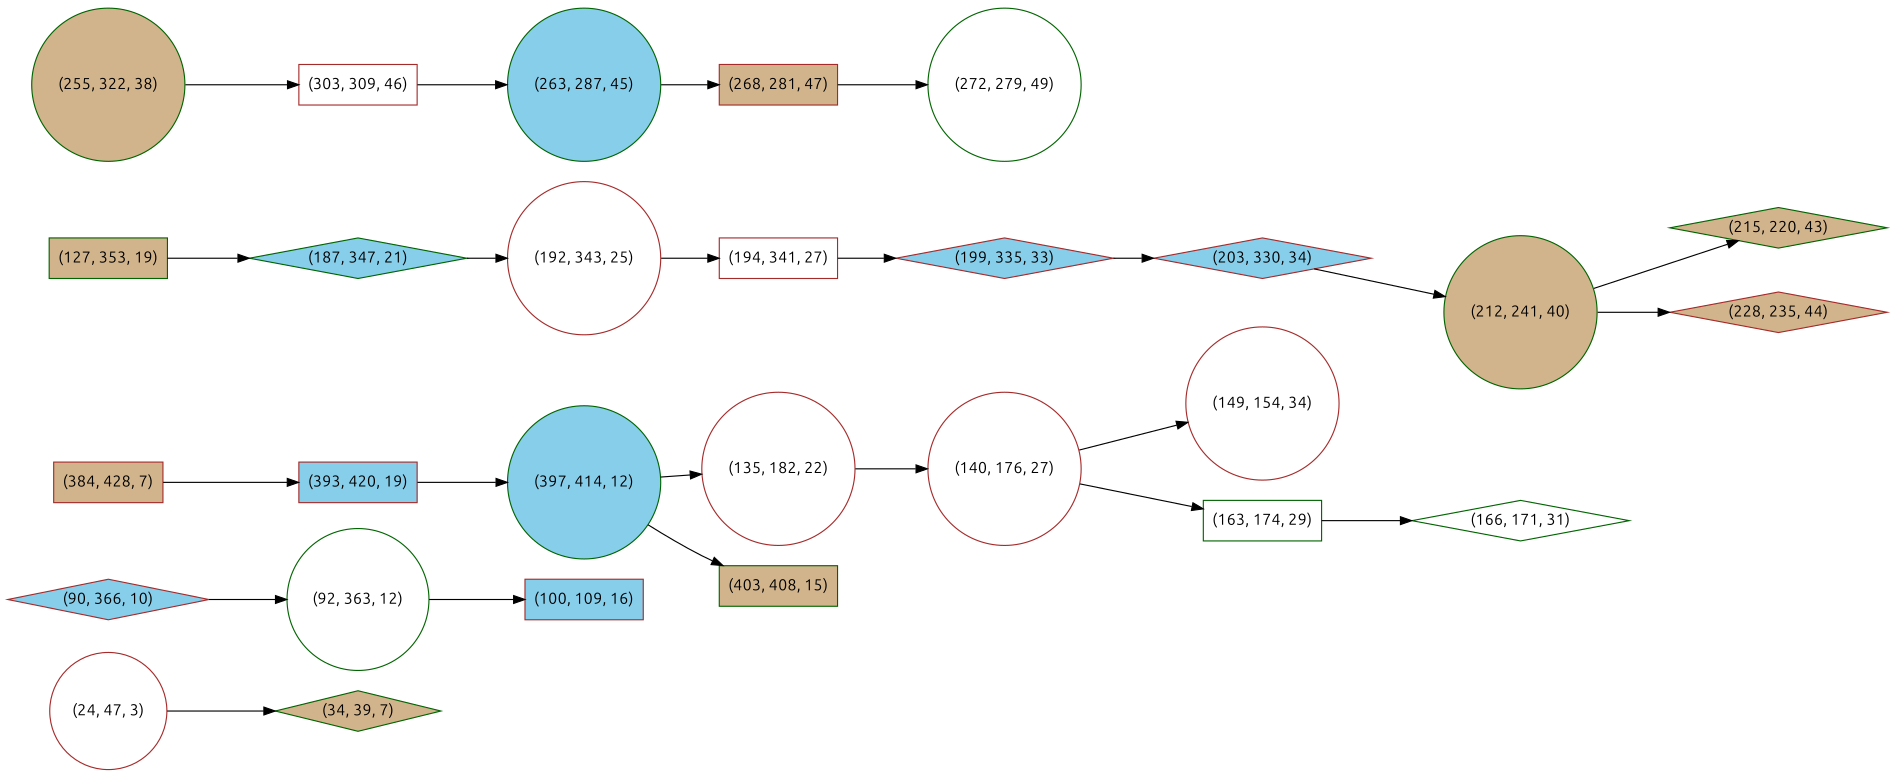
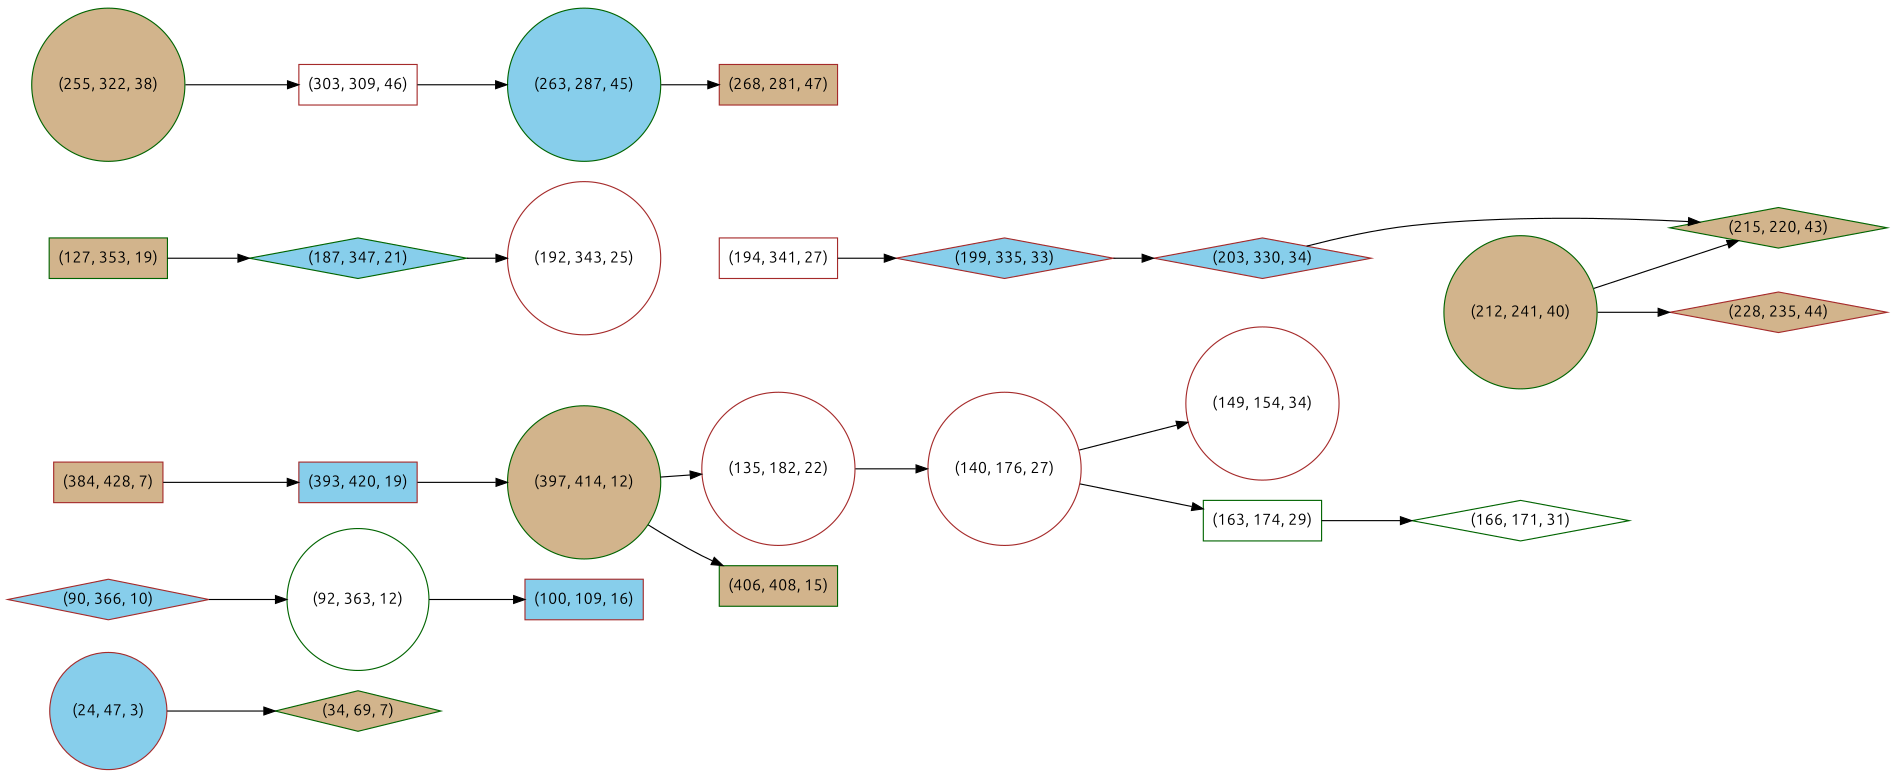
node "(272, 279, 49)": removed
edge "(192, 343, 25)" -> "(194, 341, 27)": removed
edge "(203, 330, 34)" -> "(212, 241, 40)": now "(203, 330, 34)" -> "(215, 220, 43)"
node "(397, 414, 12)": fillcolor skyblue -> tan
node "(403, 408, 15)": label "(403, 408, 15)" -> "(406, 408, 15)"
node "(24, 47, 3)": fillcolor white -> skyblue
node "(34, 39, 7)": label "(34, 39, 7)" -> "(34, 69, 7)"
